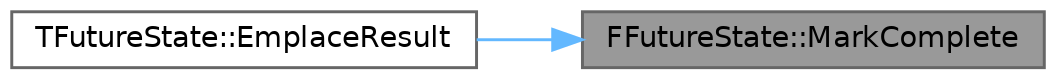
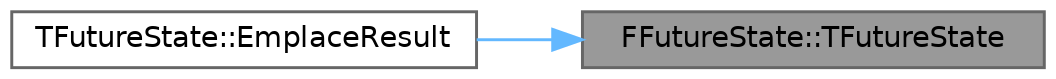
node "FFutureState::MarkComplete": label "FFutureState::MarkComplete" -> "FFutureState::TFutureState"
